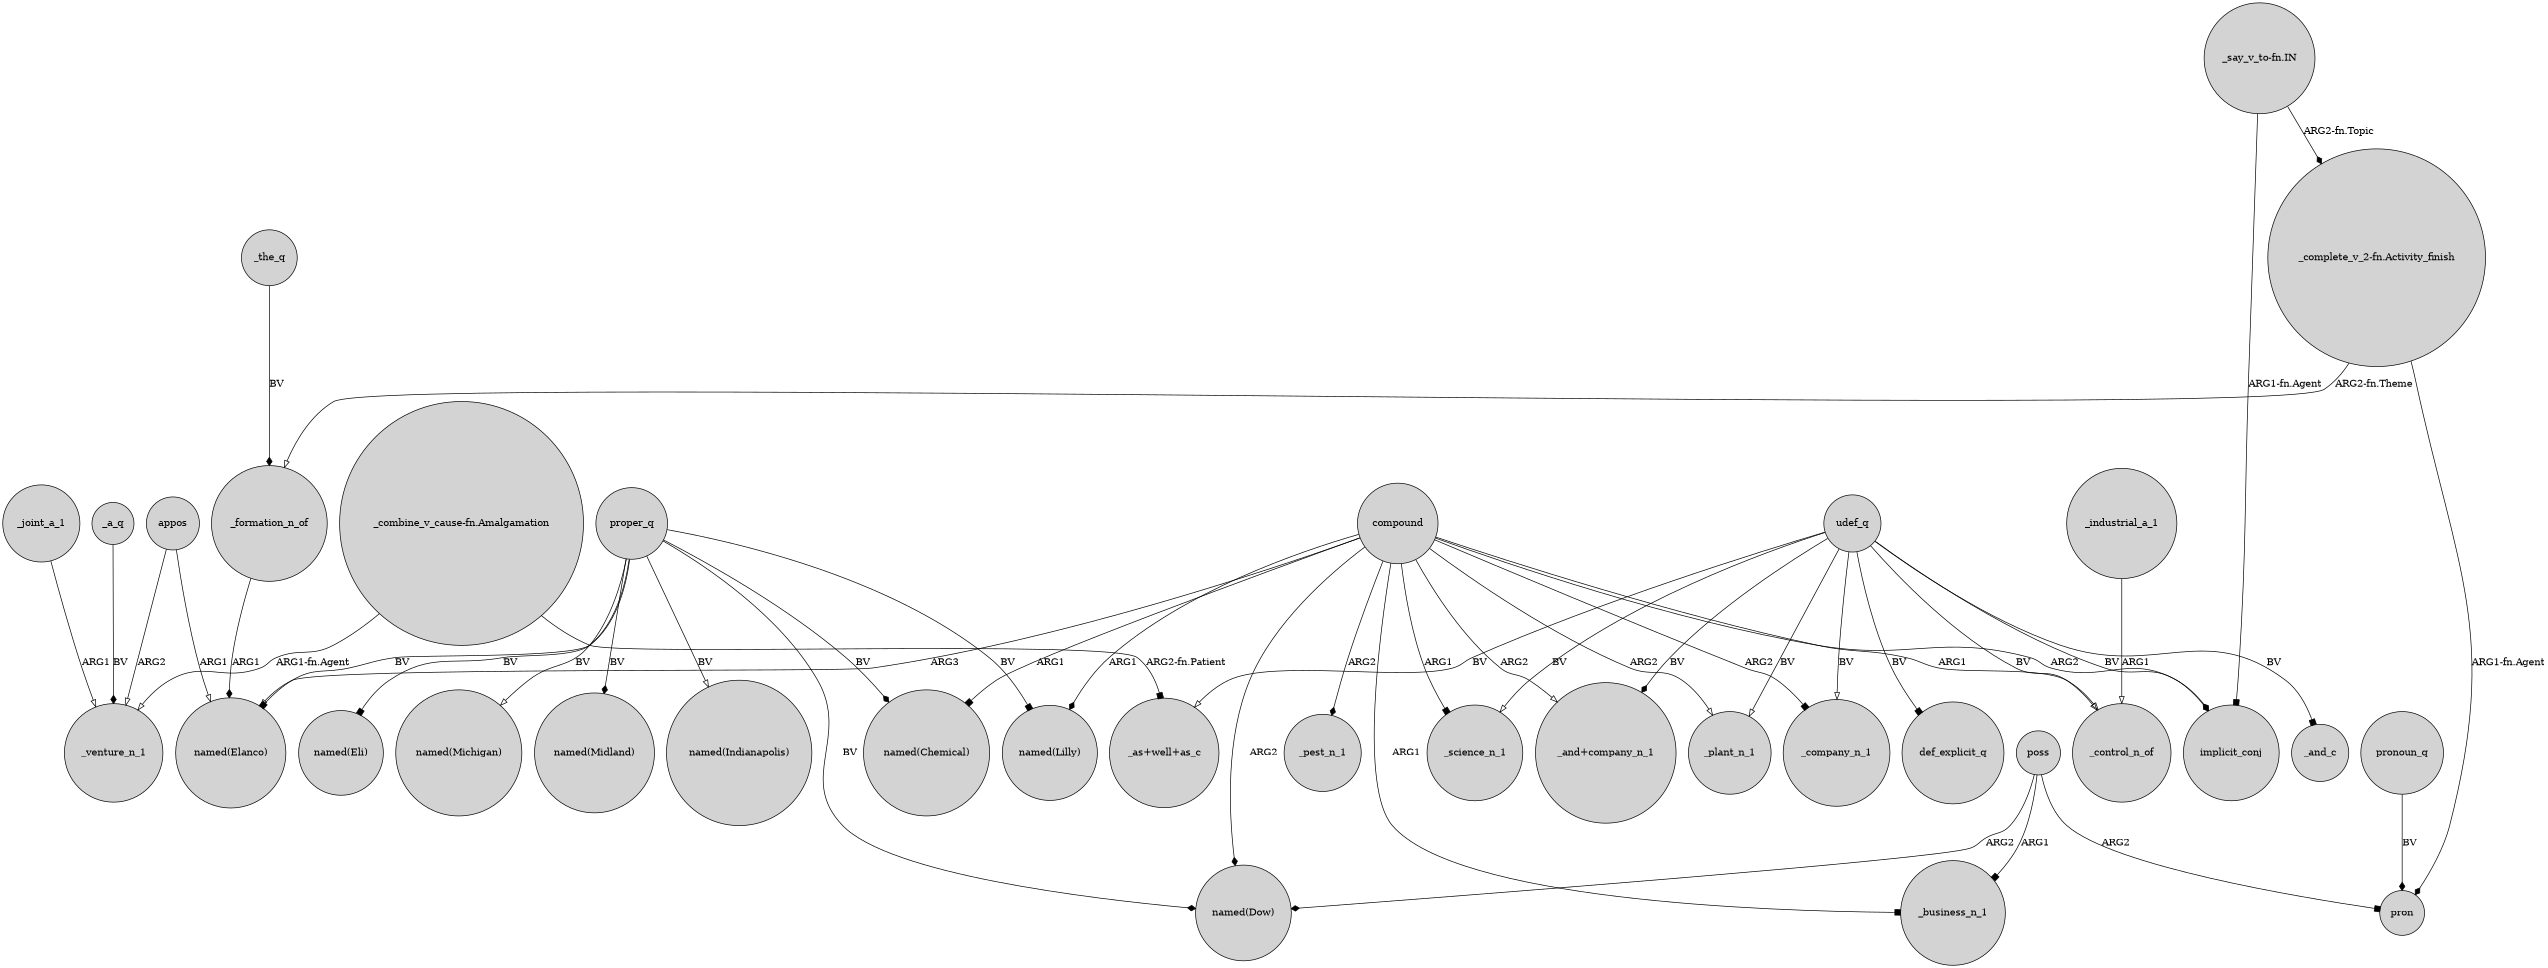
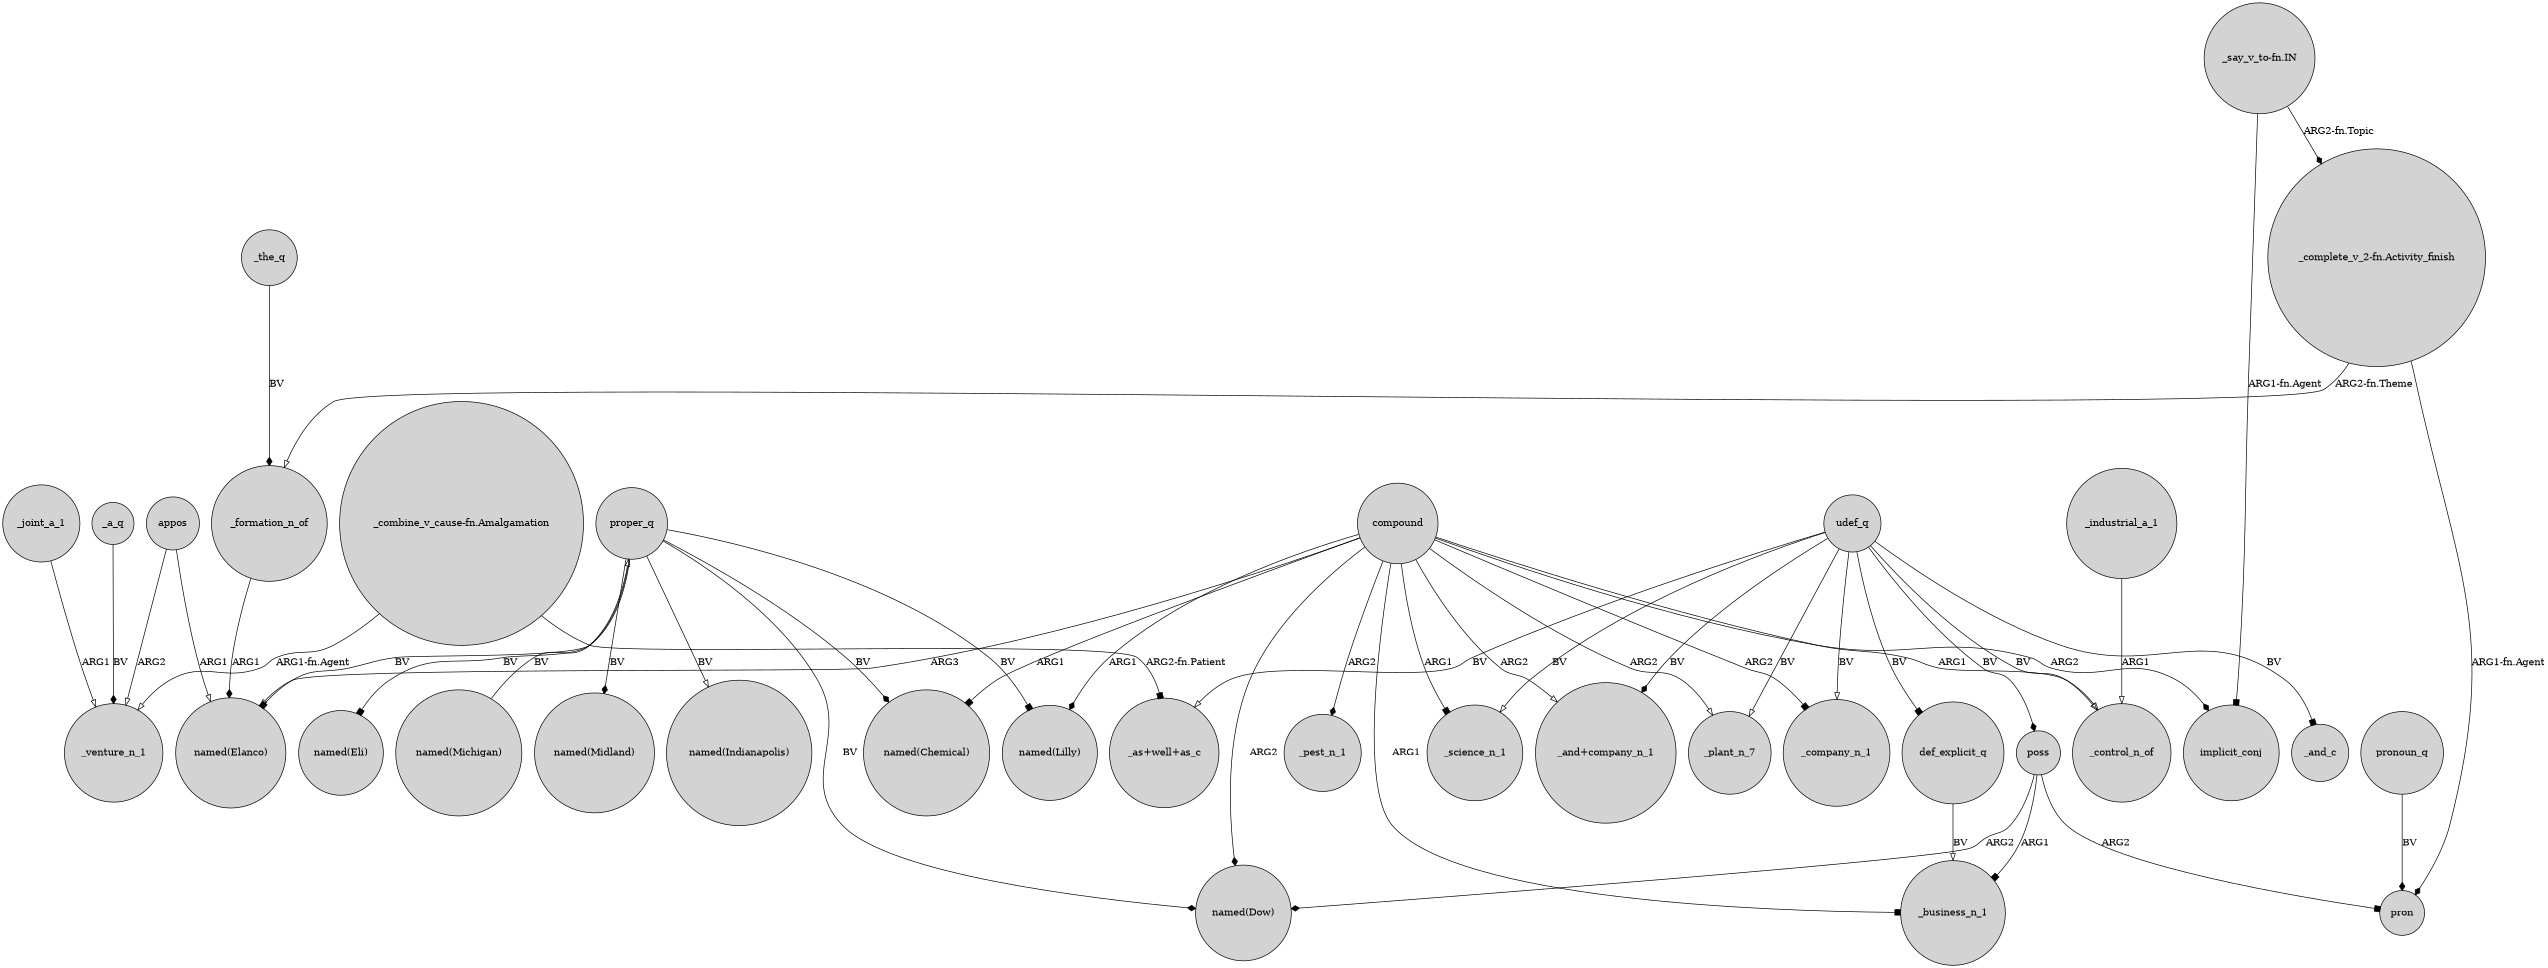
edge "udef_q" -> "implicit_conj": now "udef_q" -> "poss"
edge "proper_q" -> "named(Michigan)": reversed
node "_plant_n_1": label "_plant_n_1" -> "_plant_n_7"
edge "def_explicit_q" -> "_business_n_1": added, label "BV"
